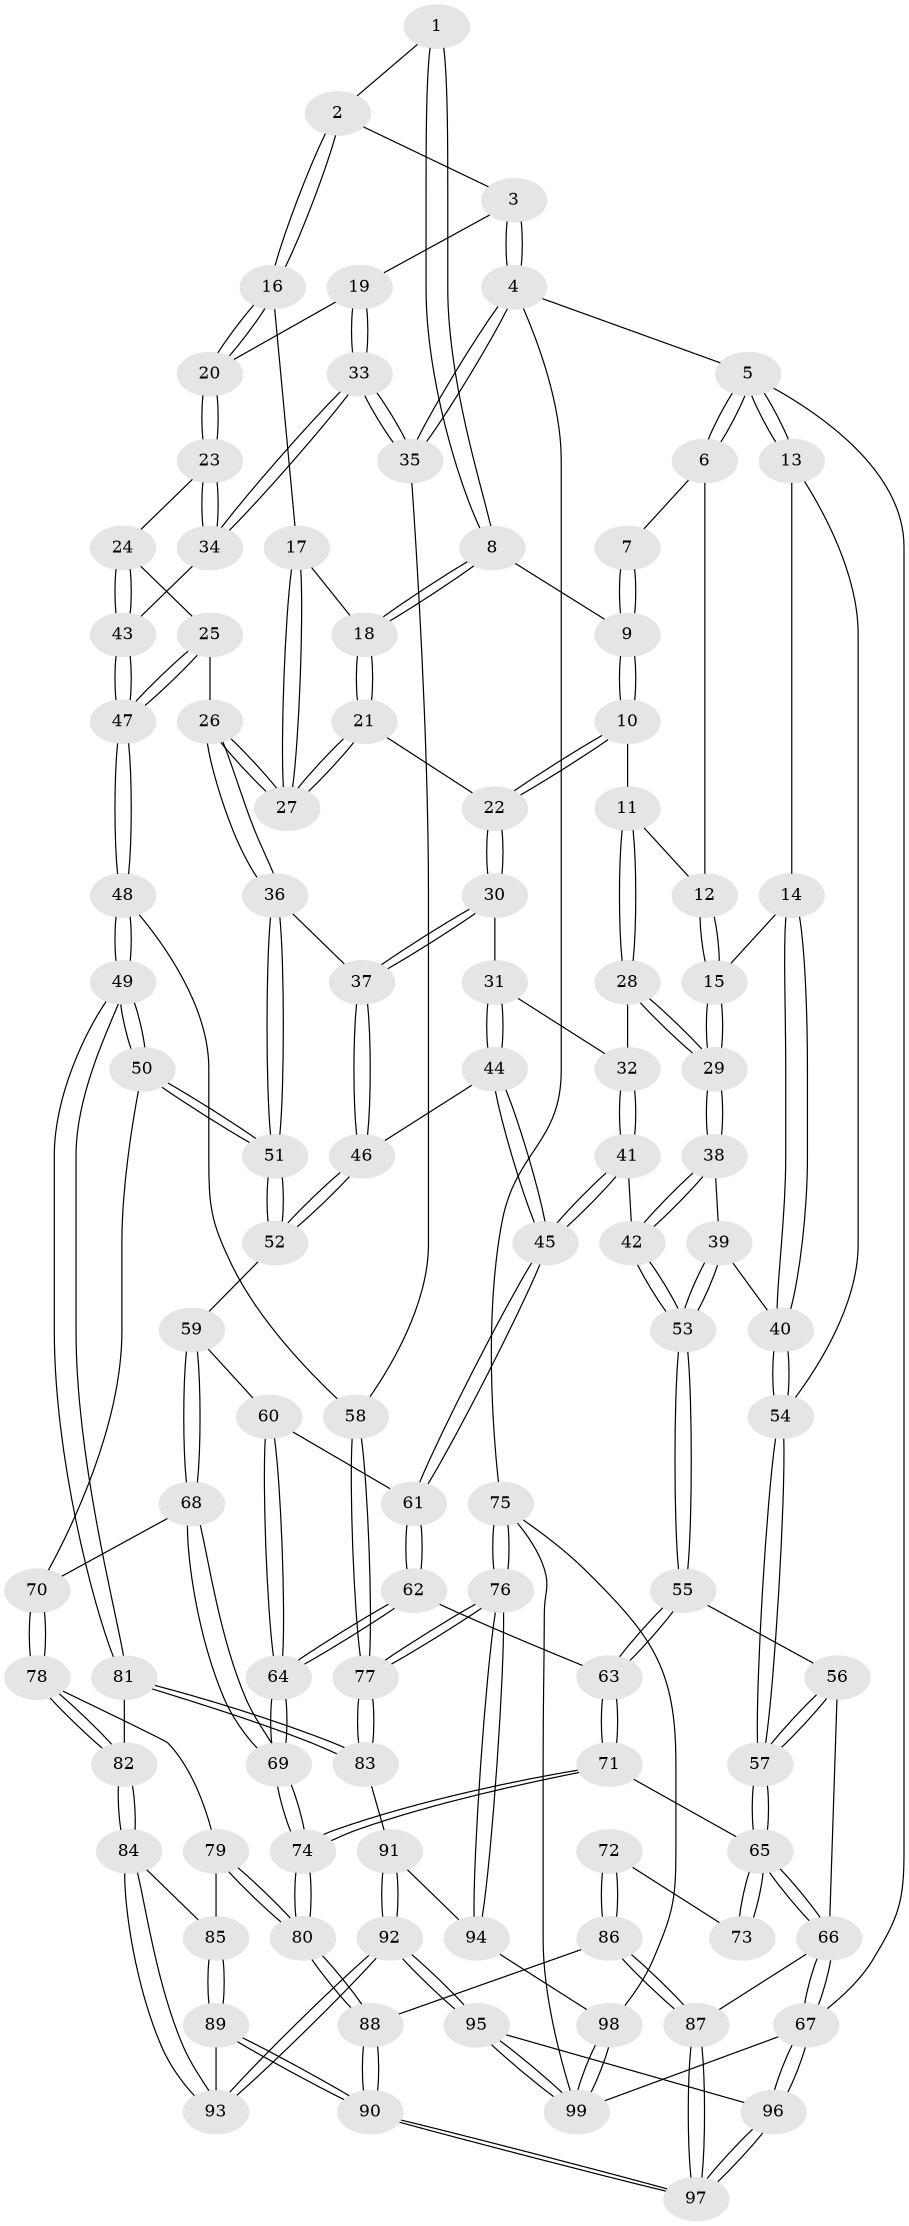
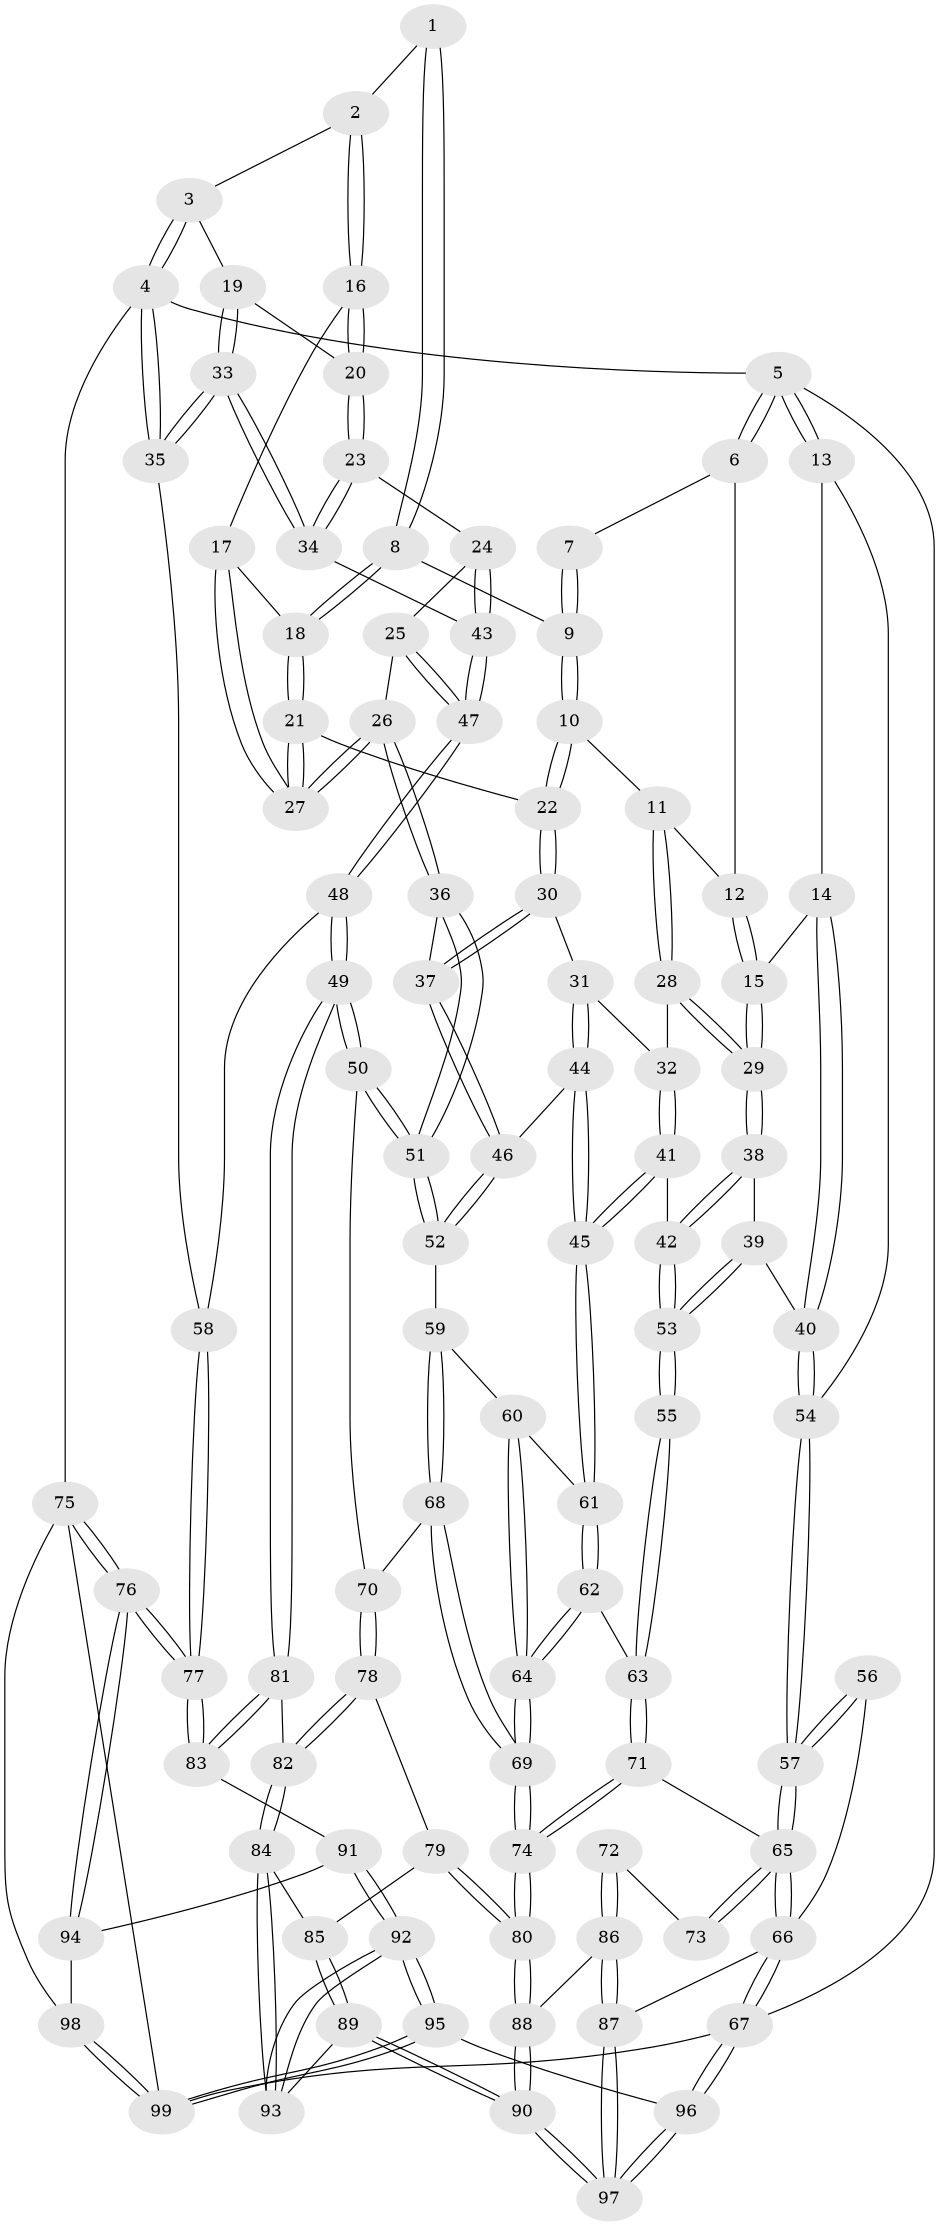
edge "55" -- "56": removed
